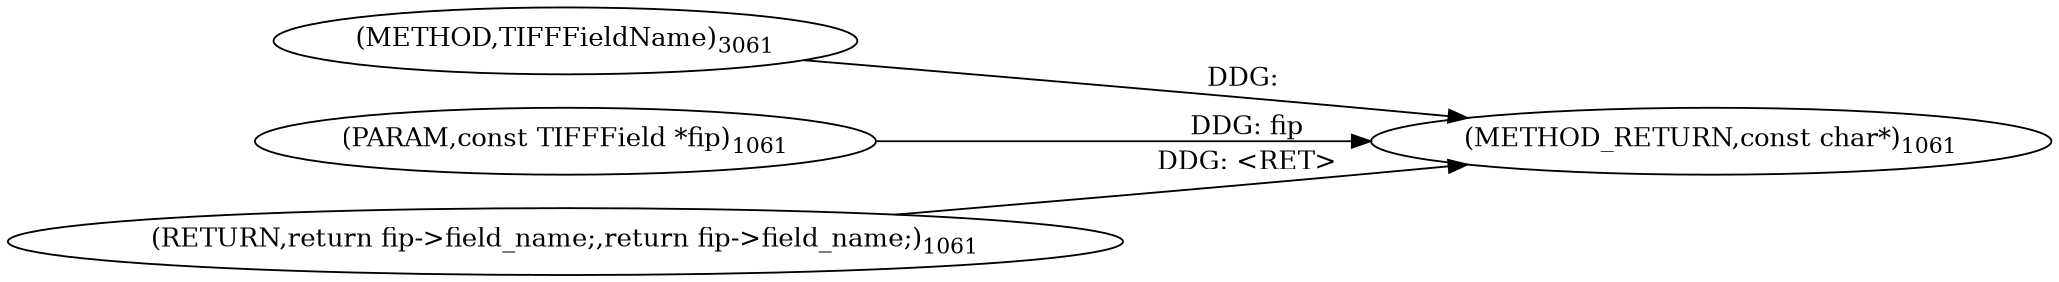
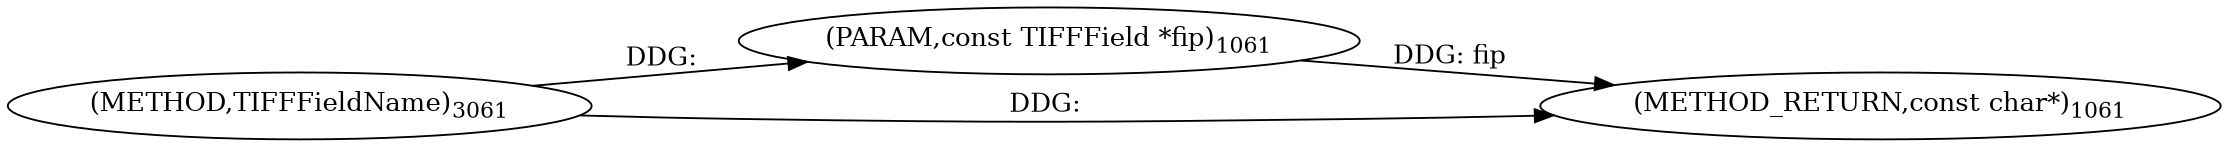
edge "(METHOD,TIFFFieldName)" -> "(PARAM,const TIFFField *fip)": added, label "DDG:"
node "(RETURN,return fip->field_name;,return fip->field_name;)": removed
